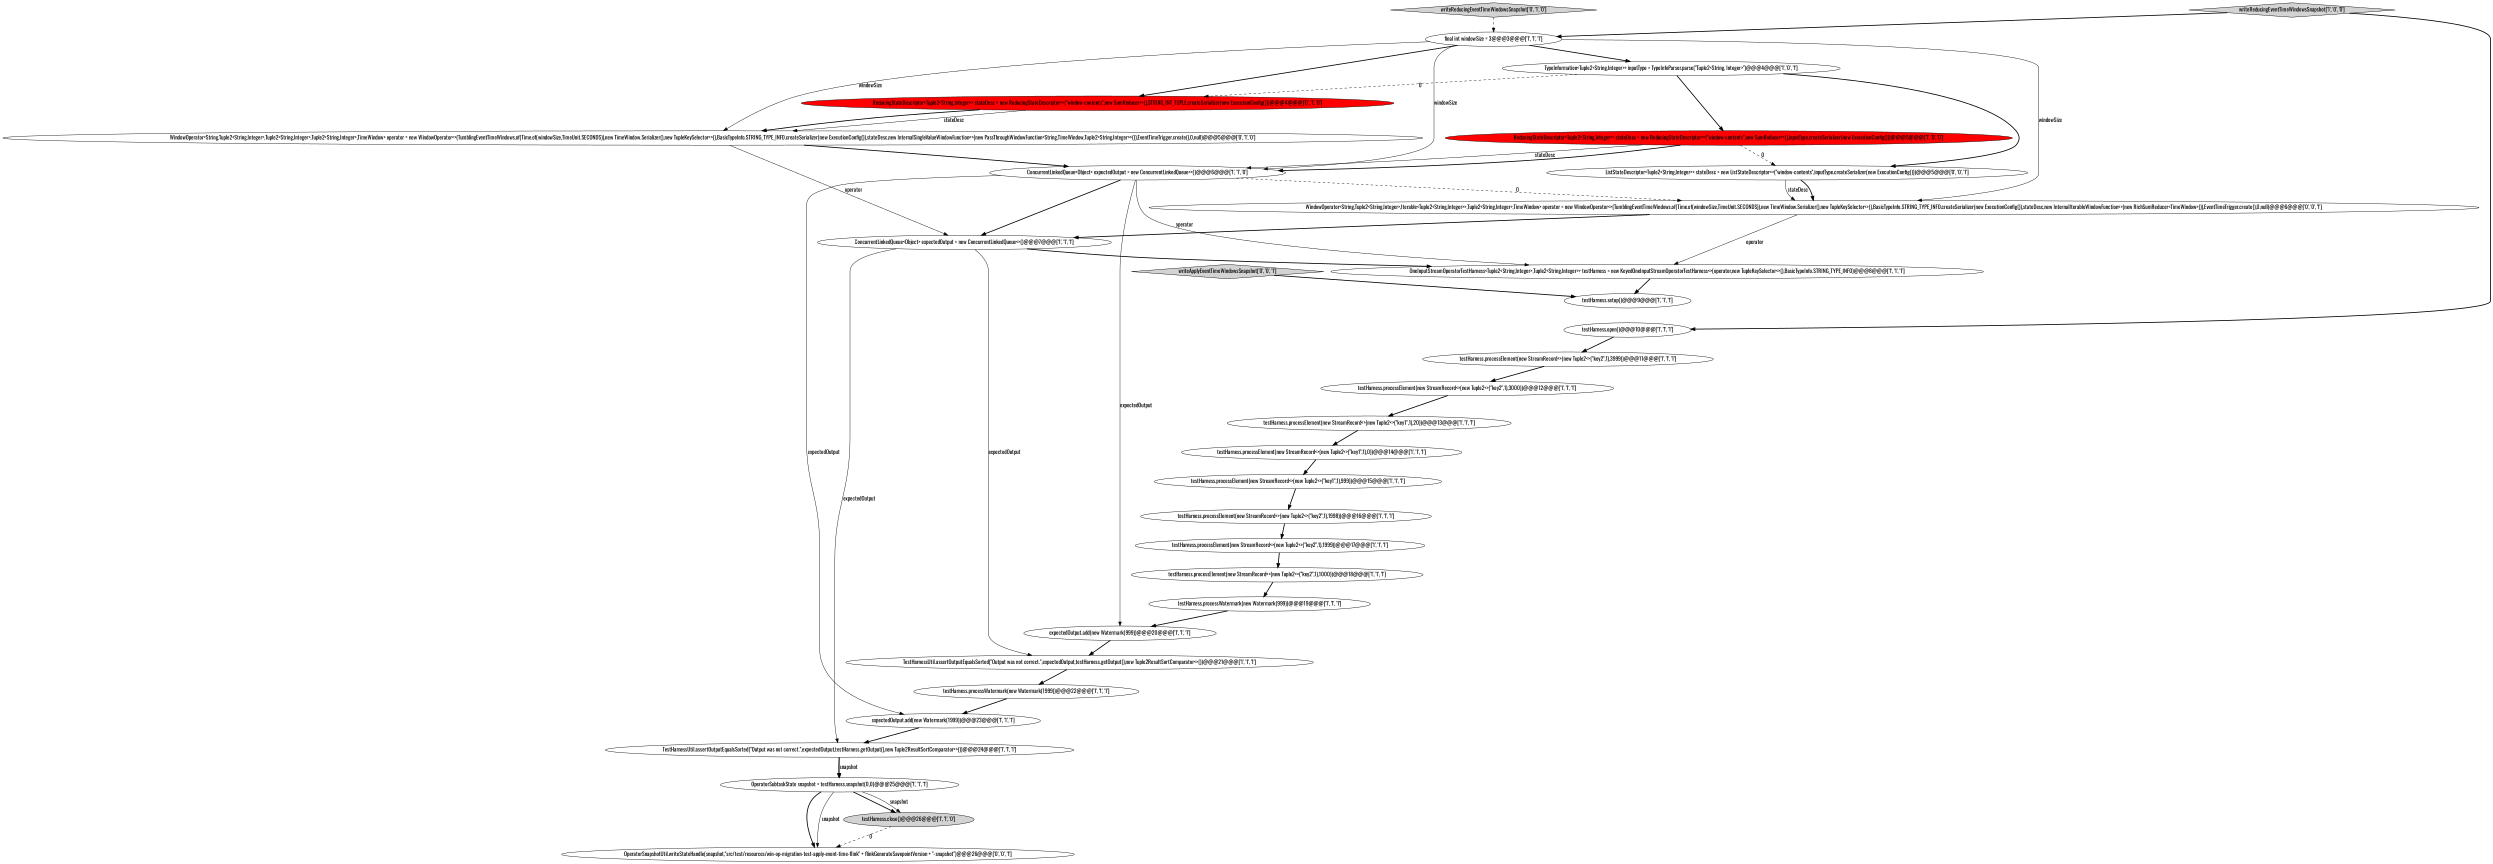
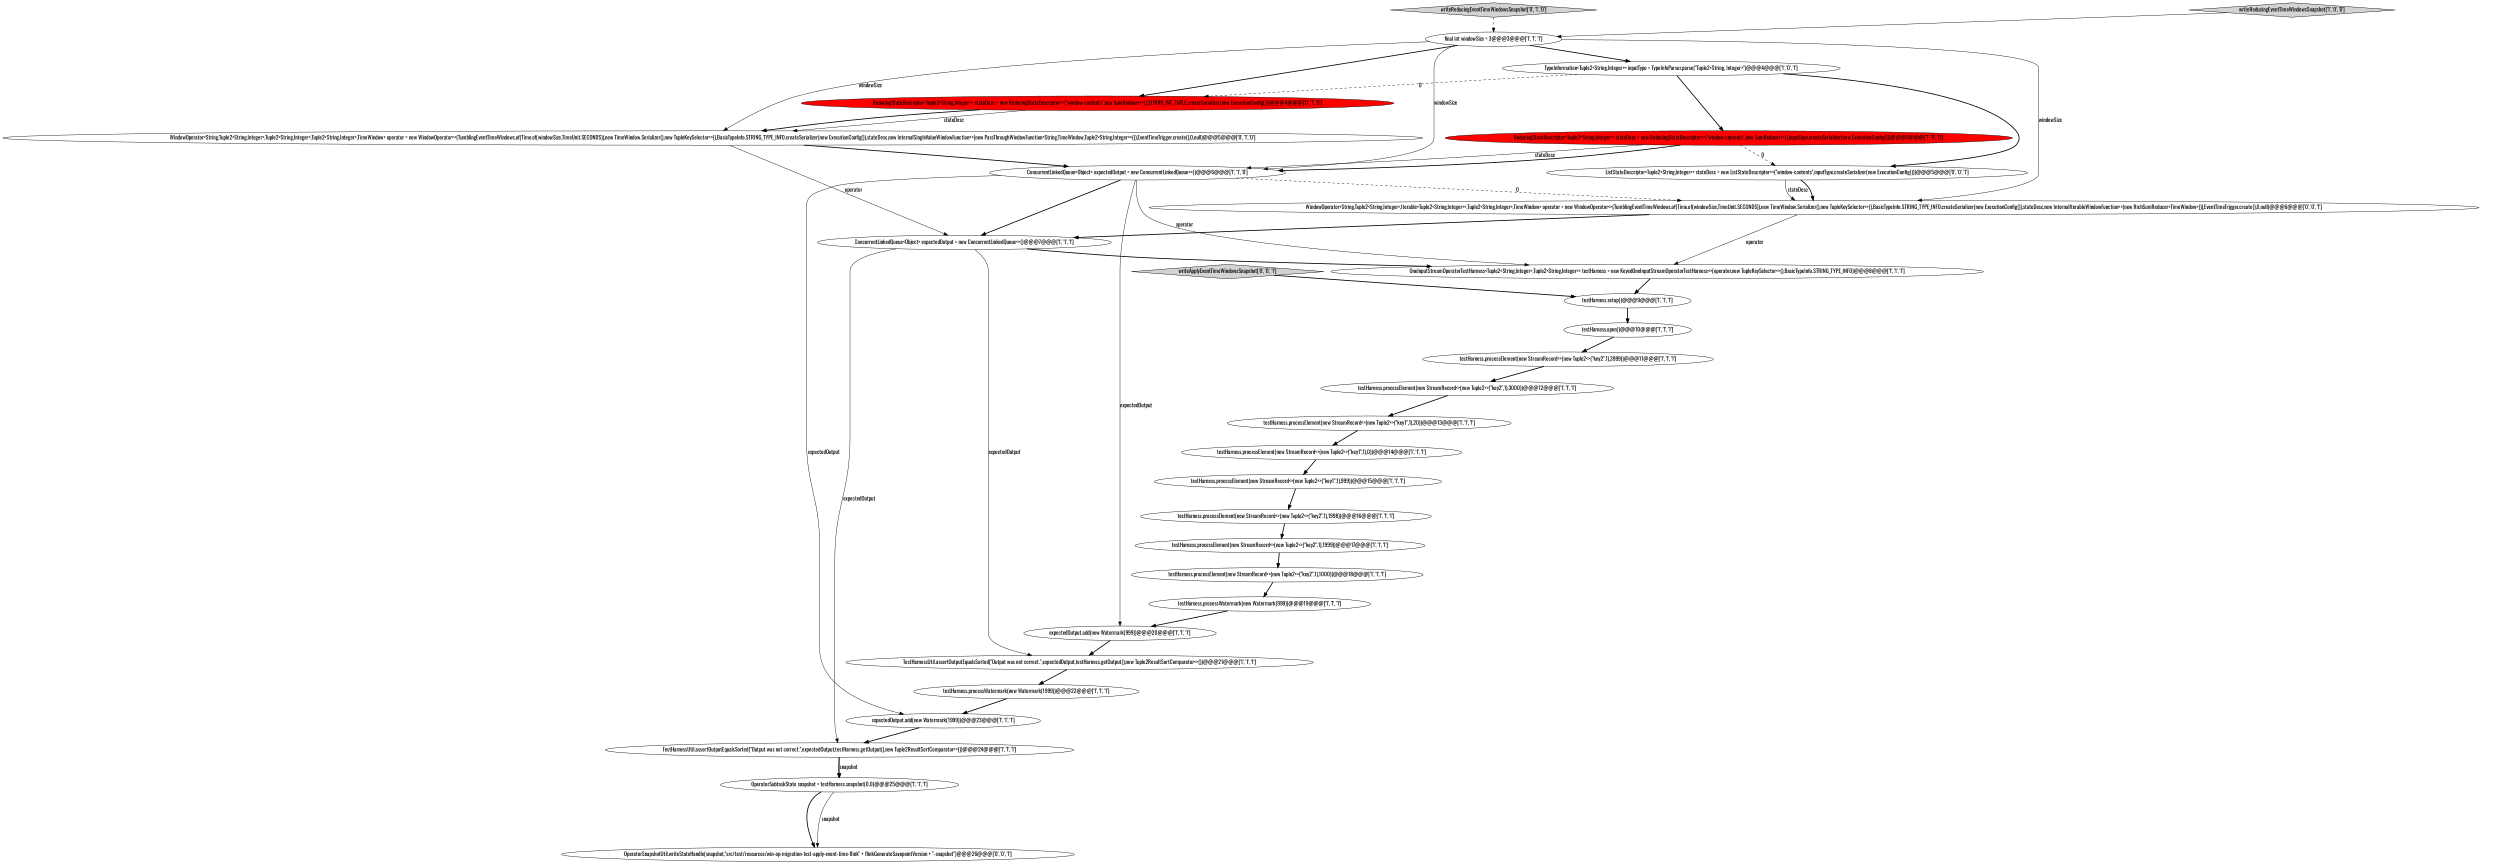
edge "writeReducingEventTimeWindowsSnapshot['1', '0', '0']" -> "final int windowSize = 3@@@3@@@['1', '1', '1']": style bold -> solid
edge "writeReducingEventTimeWindowsSnapshot['1', '0', '0']" -> "testHarness.open()@@@10@@@['1', '1', '1']": now "testHarness.setup()@@@9@@@['1', '1', '1']" -> "testHarness.open()@@@10@@@['1', '1', '1']"
node "testHarness.close()@@@26@@@['1', '1', '0']": removed
